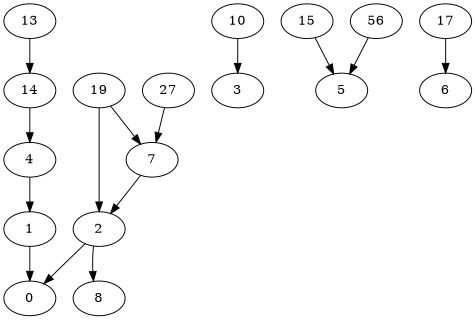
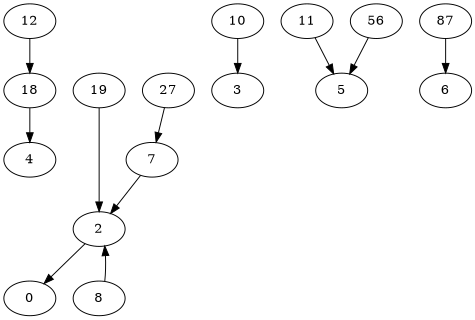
node "13": label "13" -> "12"
node "15": label "15" -> "11"
node "17": label "17" -> "87"
node "14": label "14" -> "18"
edge "19" -> "7": removed
node "1": removed
edge "2" -> "8": reversed
